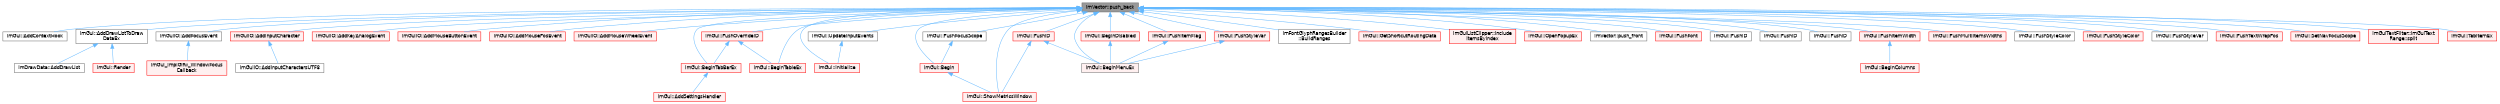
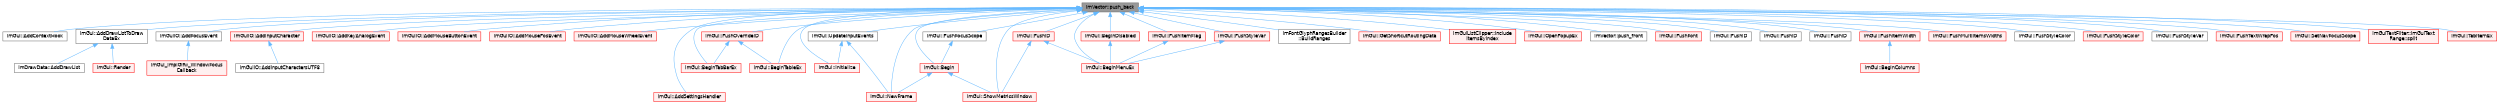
node "ImGui::BeginMenuEx": color grey40 -> red
edge "ImGui::AddSettingsHandler" -> "ImGui::BeginTabBarEx": now "ImGui::AddSettingsHandler" -> "ImVector::push_back"
node "ImGui::NewFrame": added
